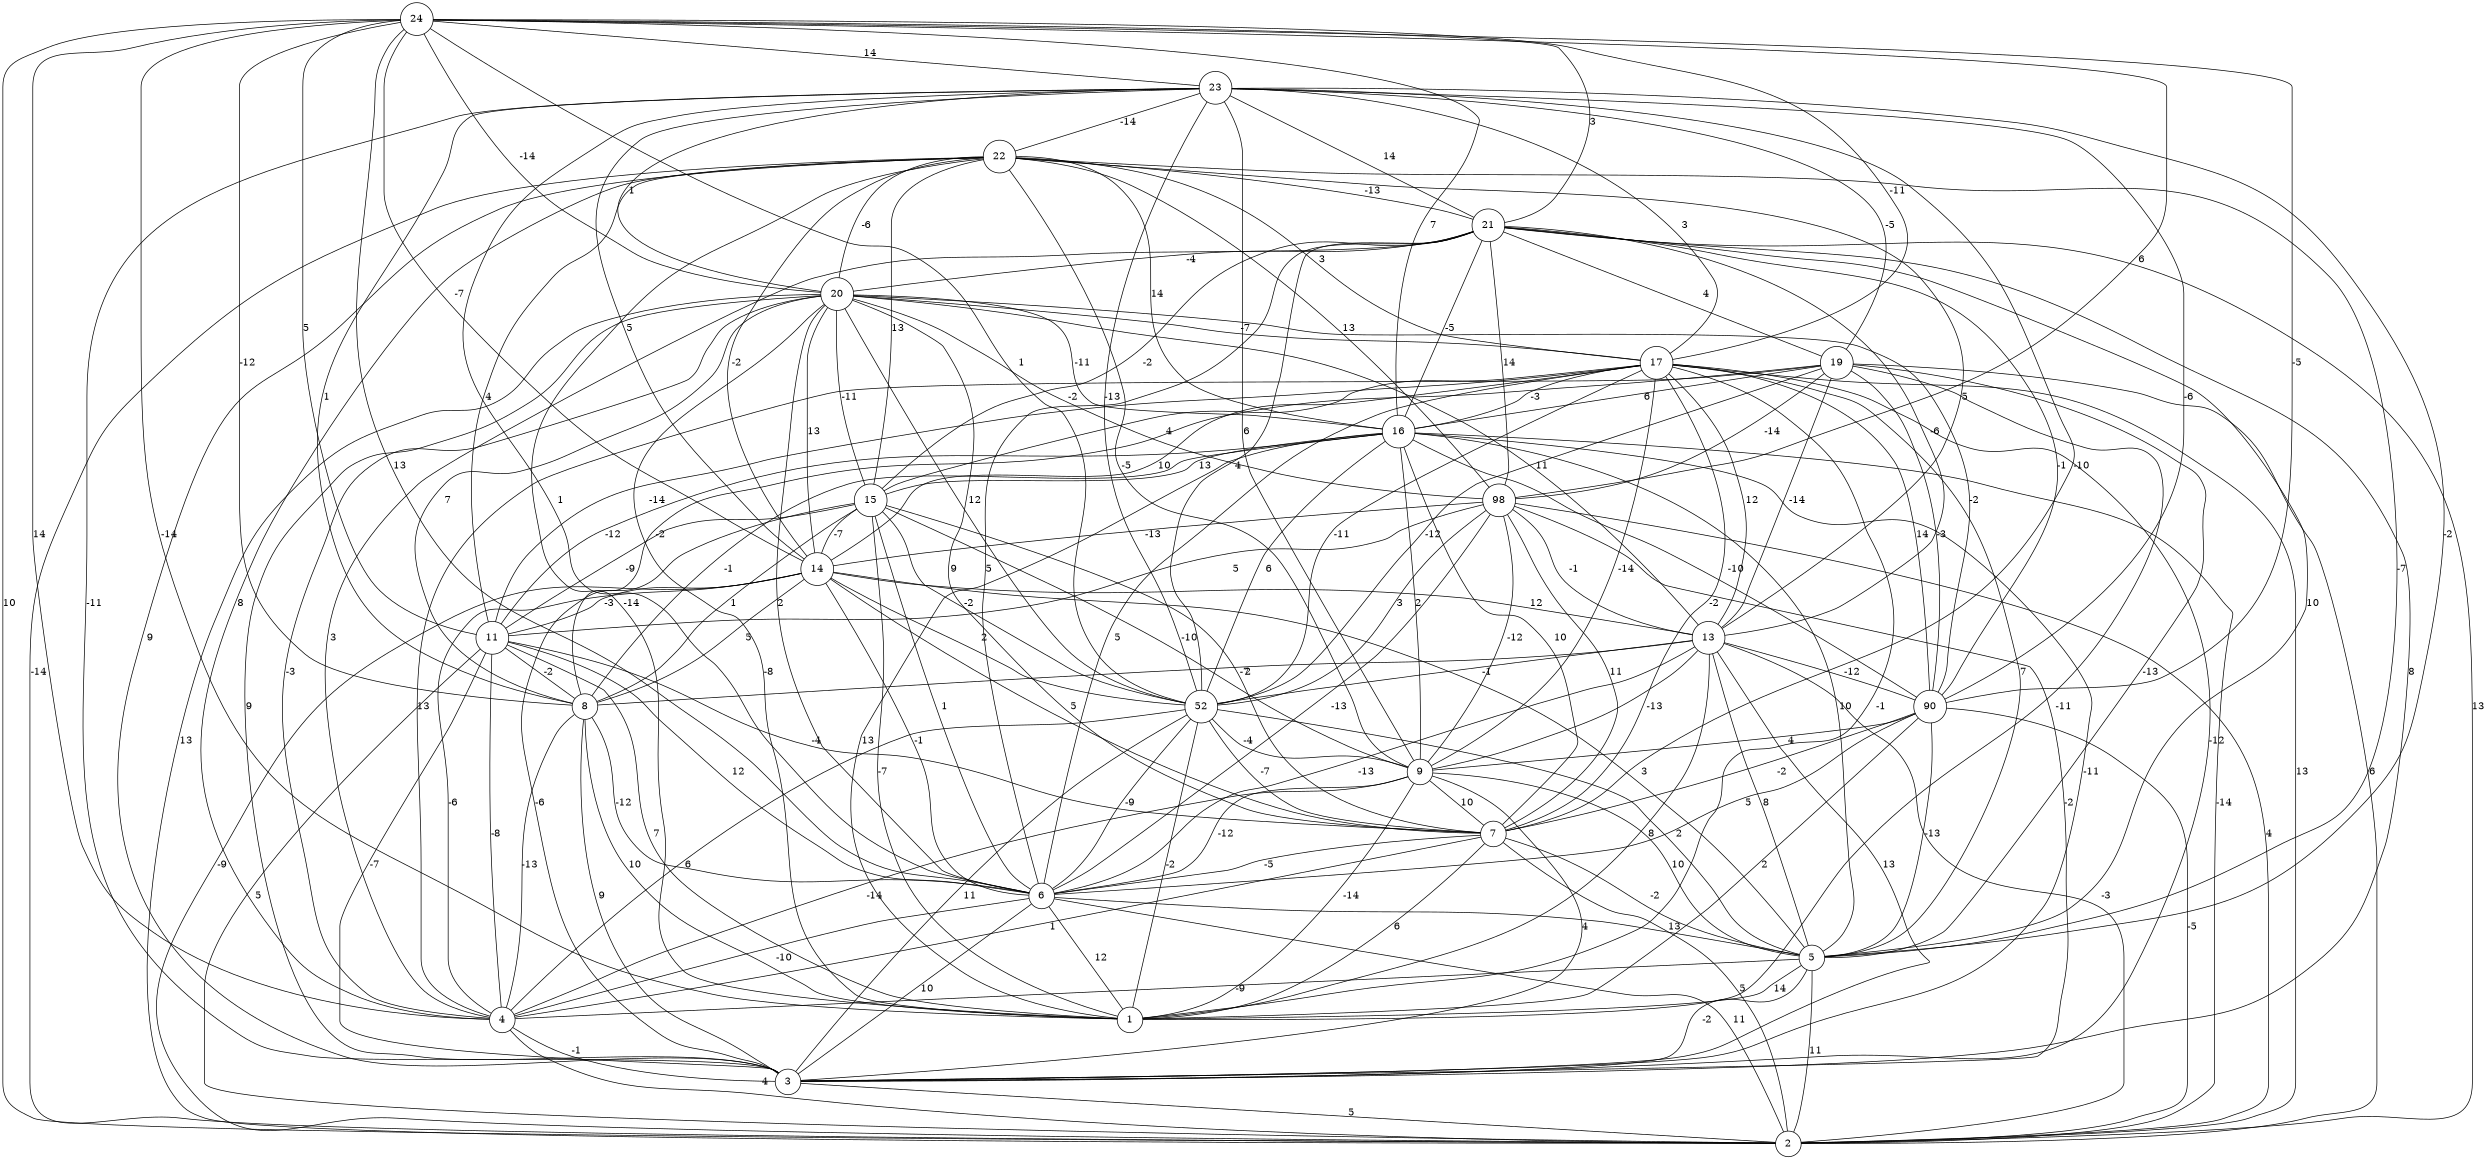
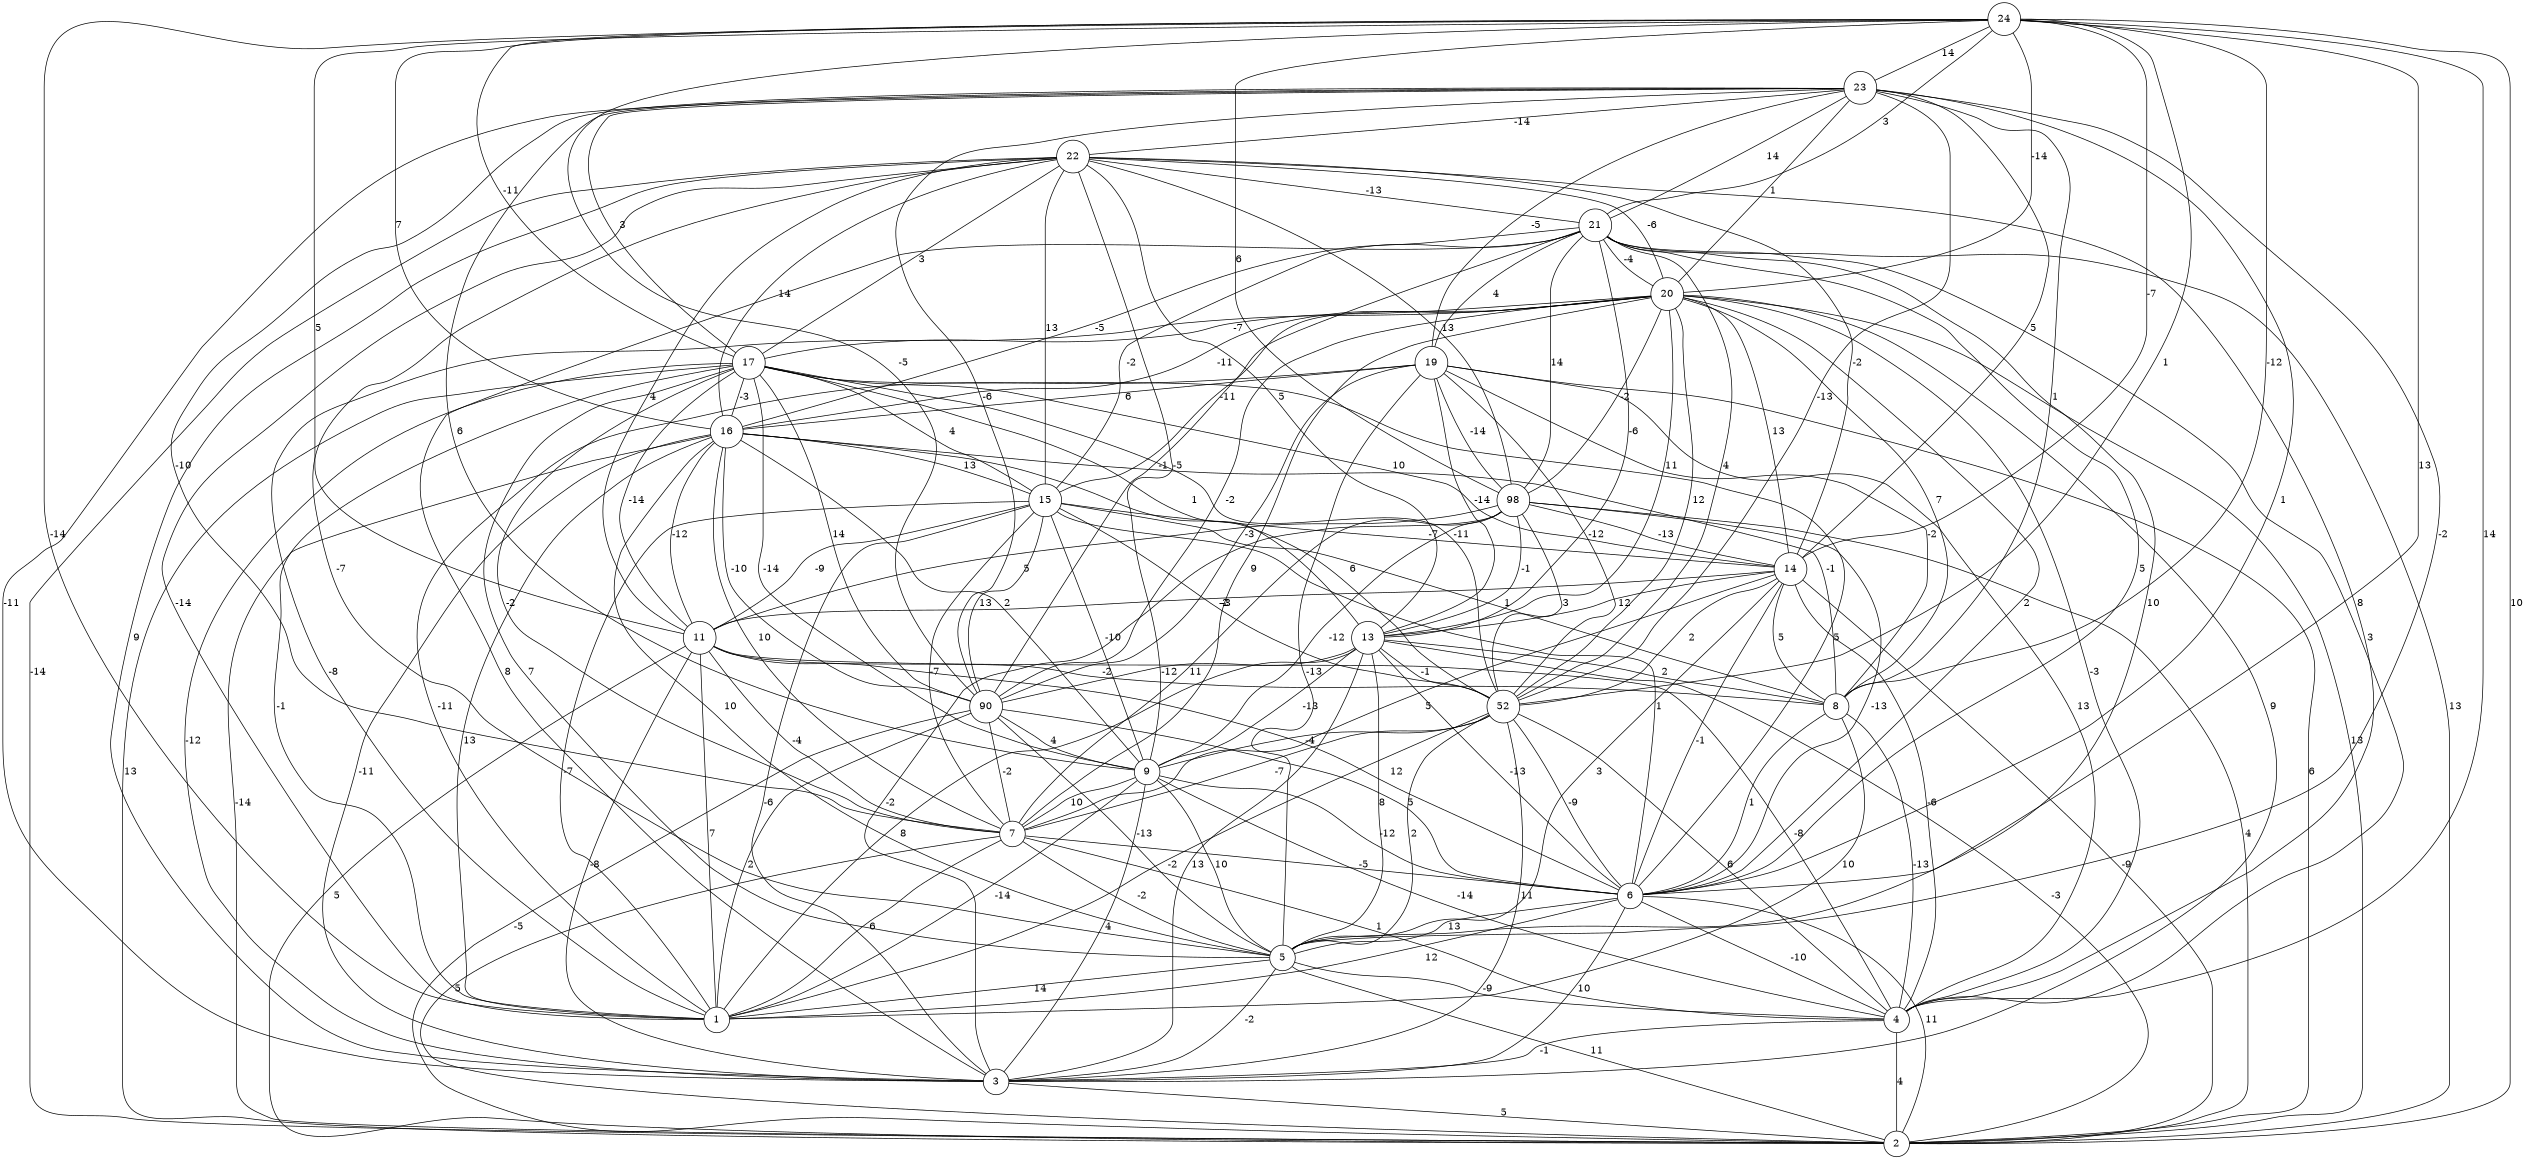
edge "17" -- "13": label "12" -> "1"
edge "15" -- "90": added, label "13"
edge "8" -- "6": label "-12" -> "1"
edge "11" -- "3": label "-7" -> "-8"
edge "8" -- "3": removed, label "9"
